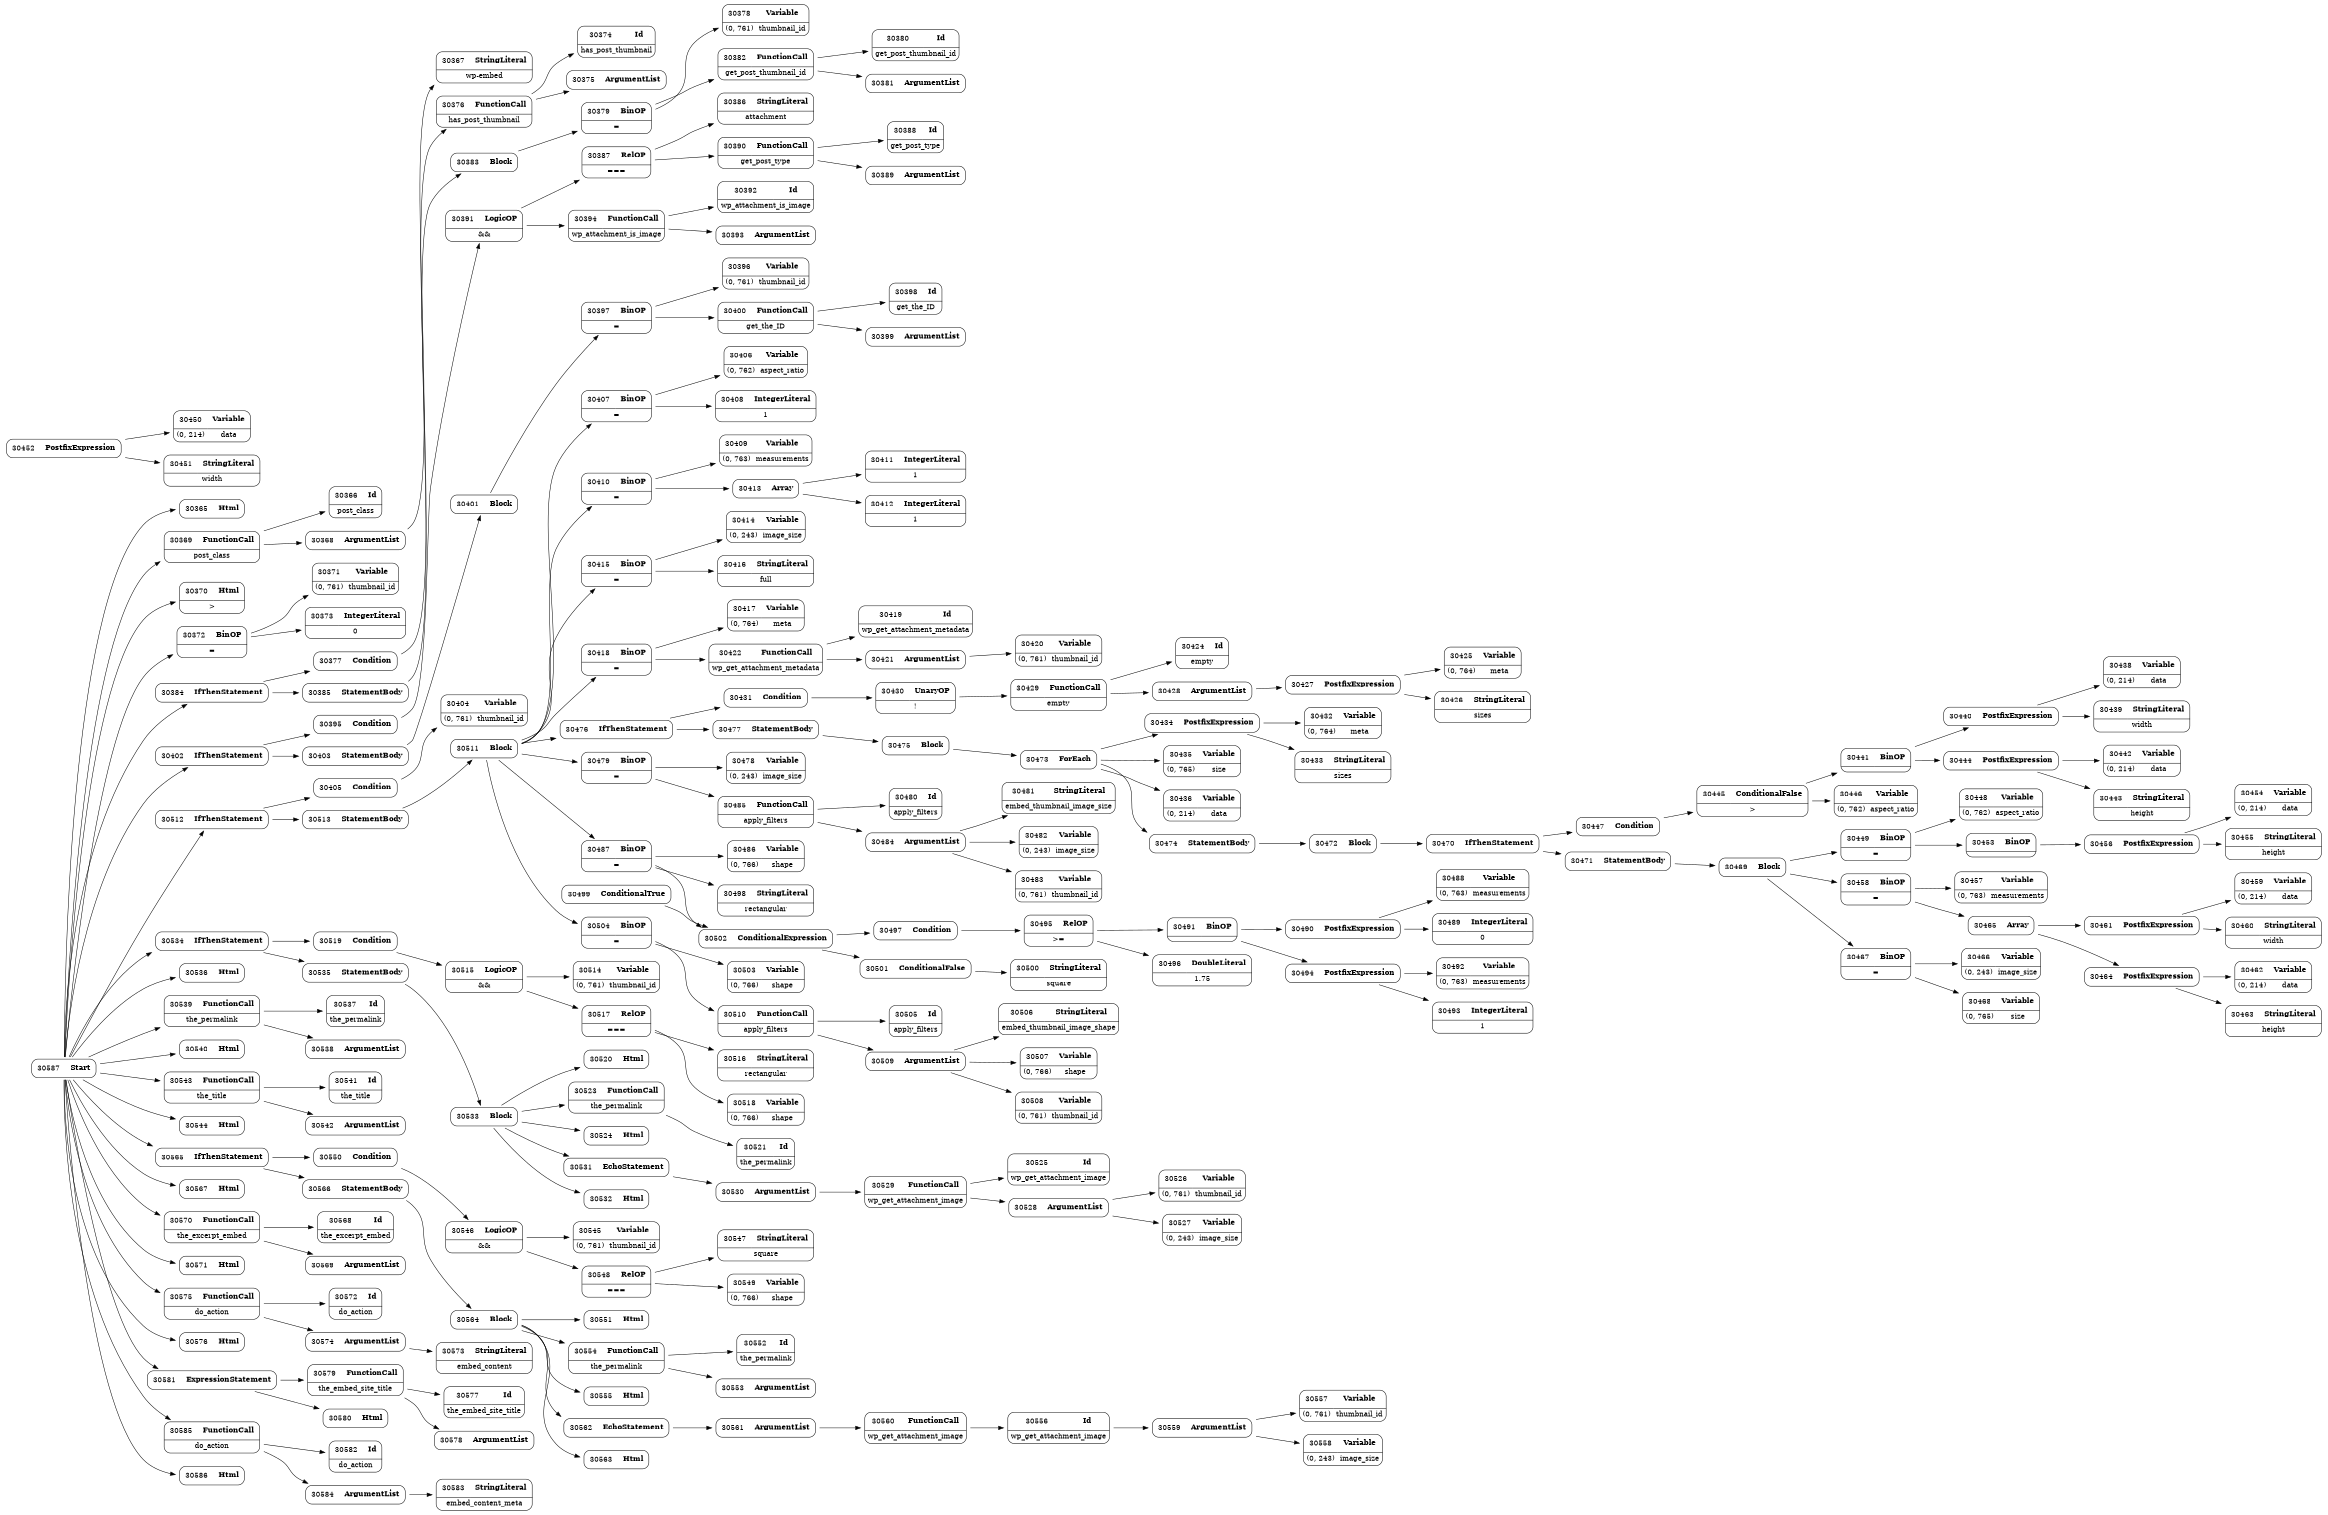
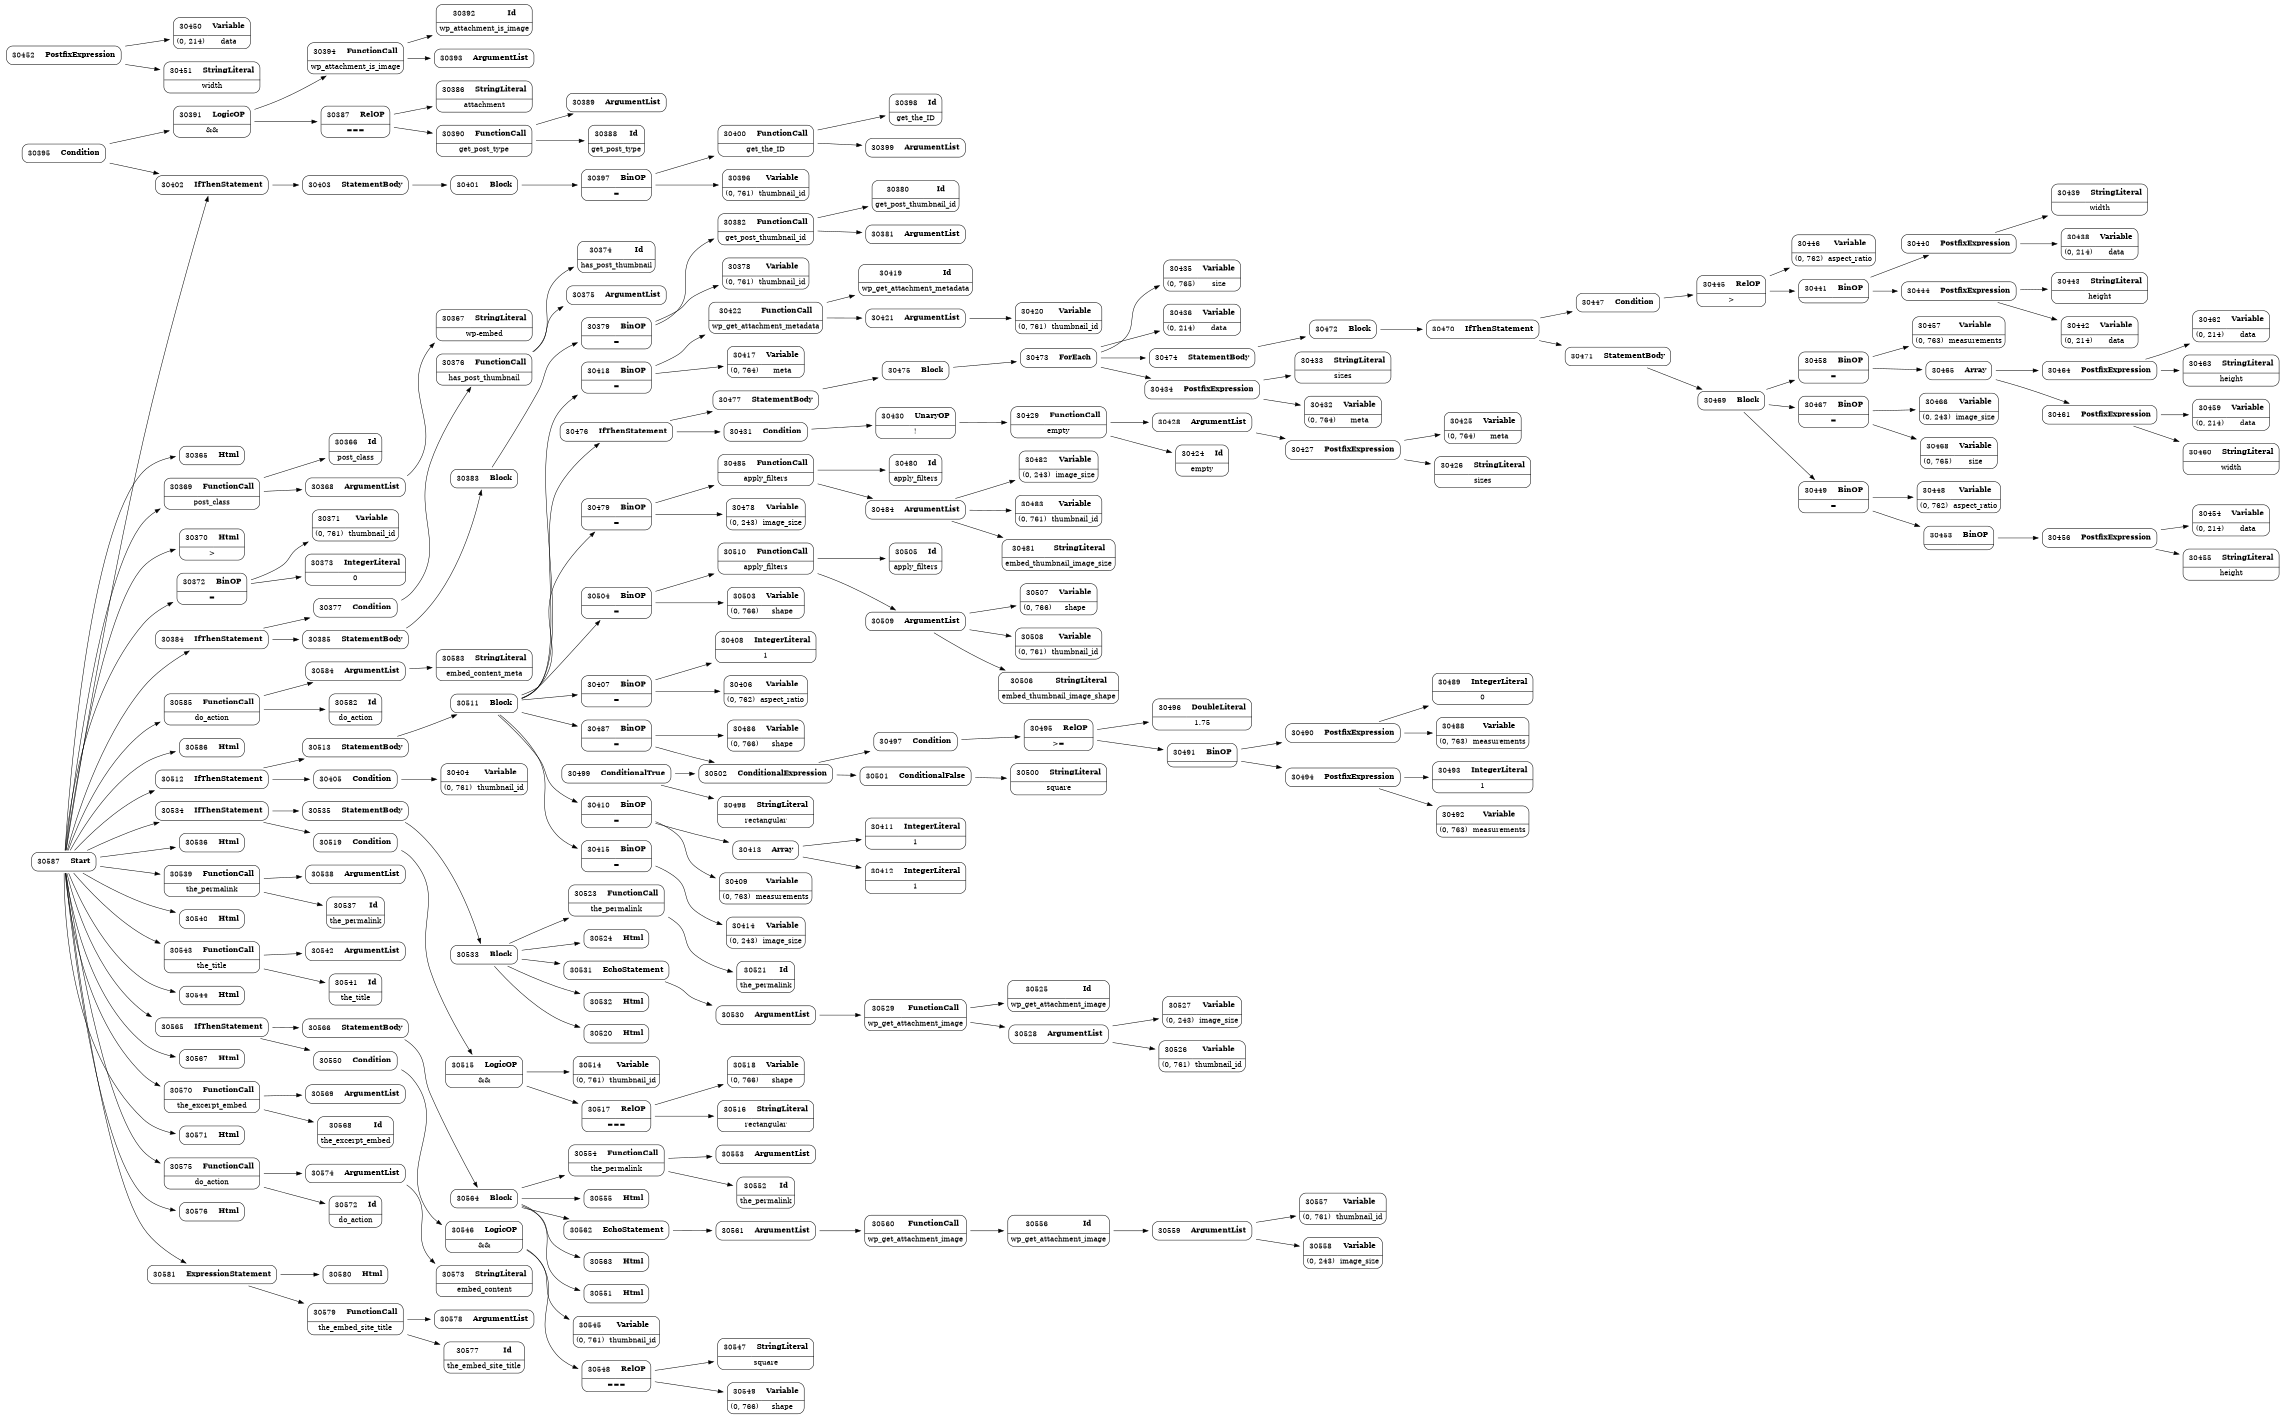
node "30416": removed
edge "30402" -> "30395": reversed
node "30445": text "ConditionalFalse" -> "RelOP"
edge "30487" -> "30498": now "30499" -> "30498"
